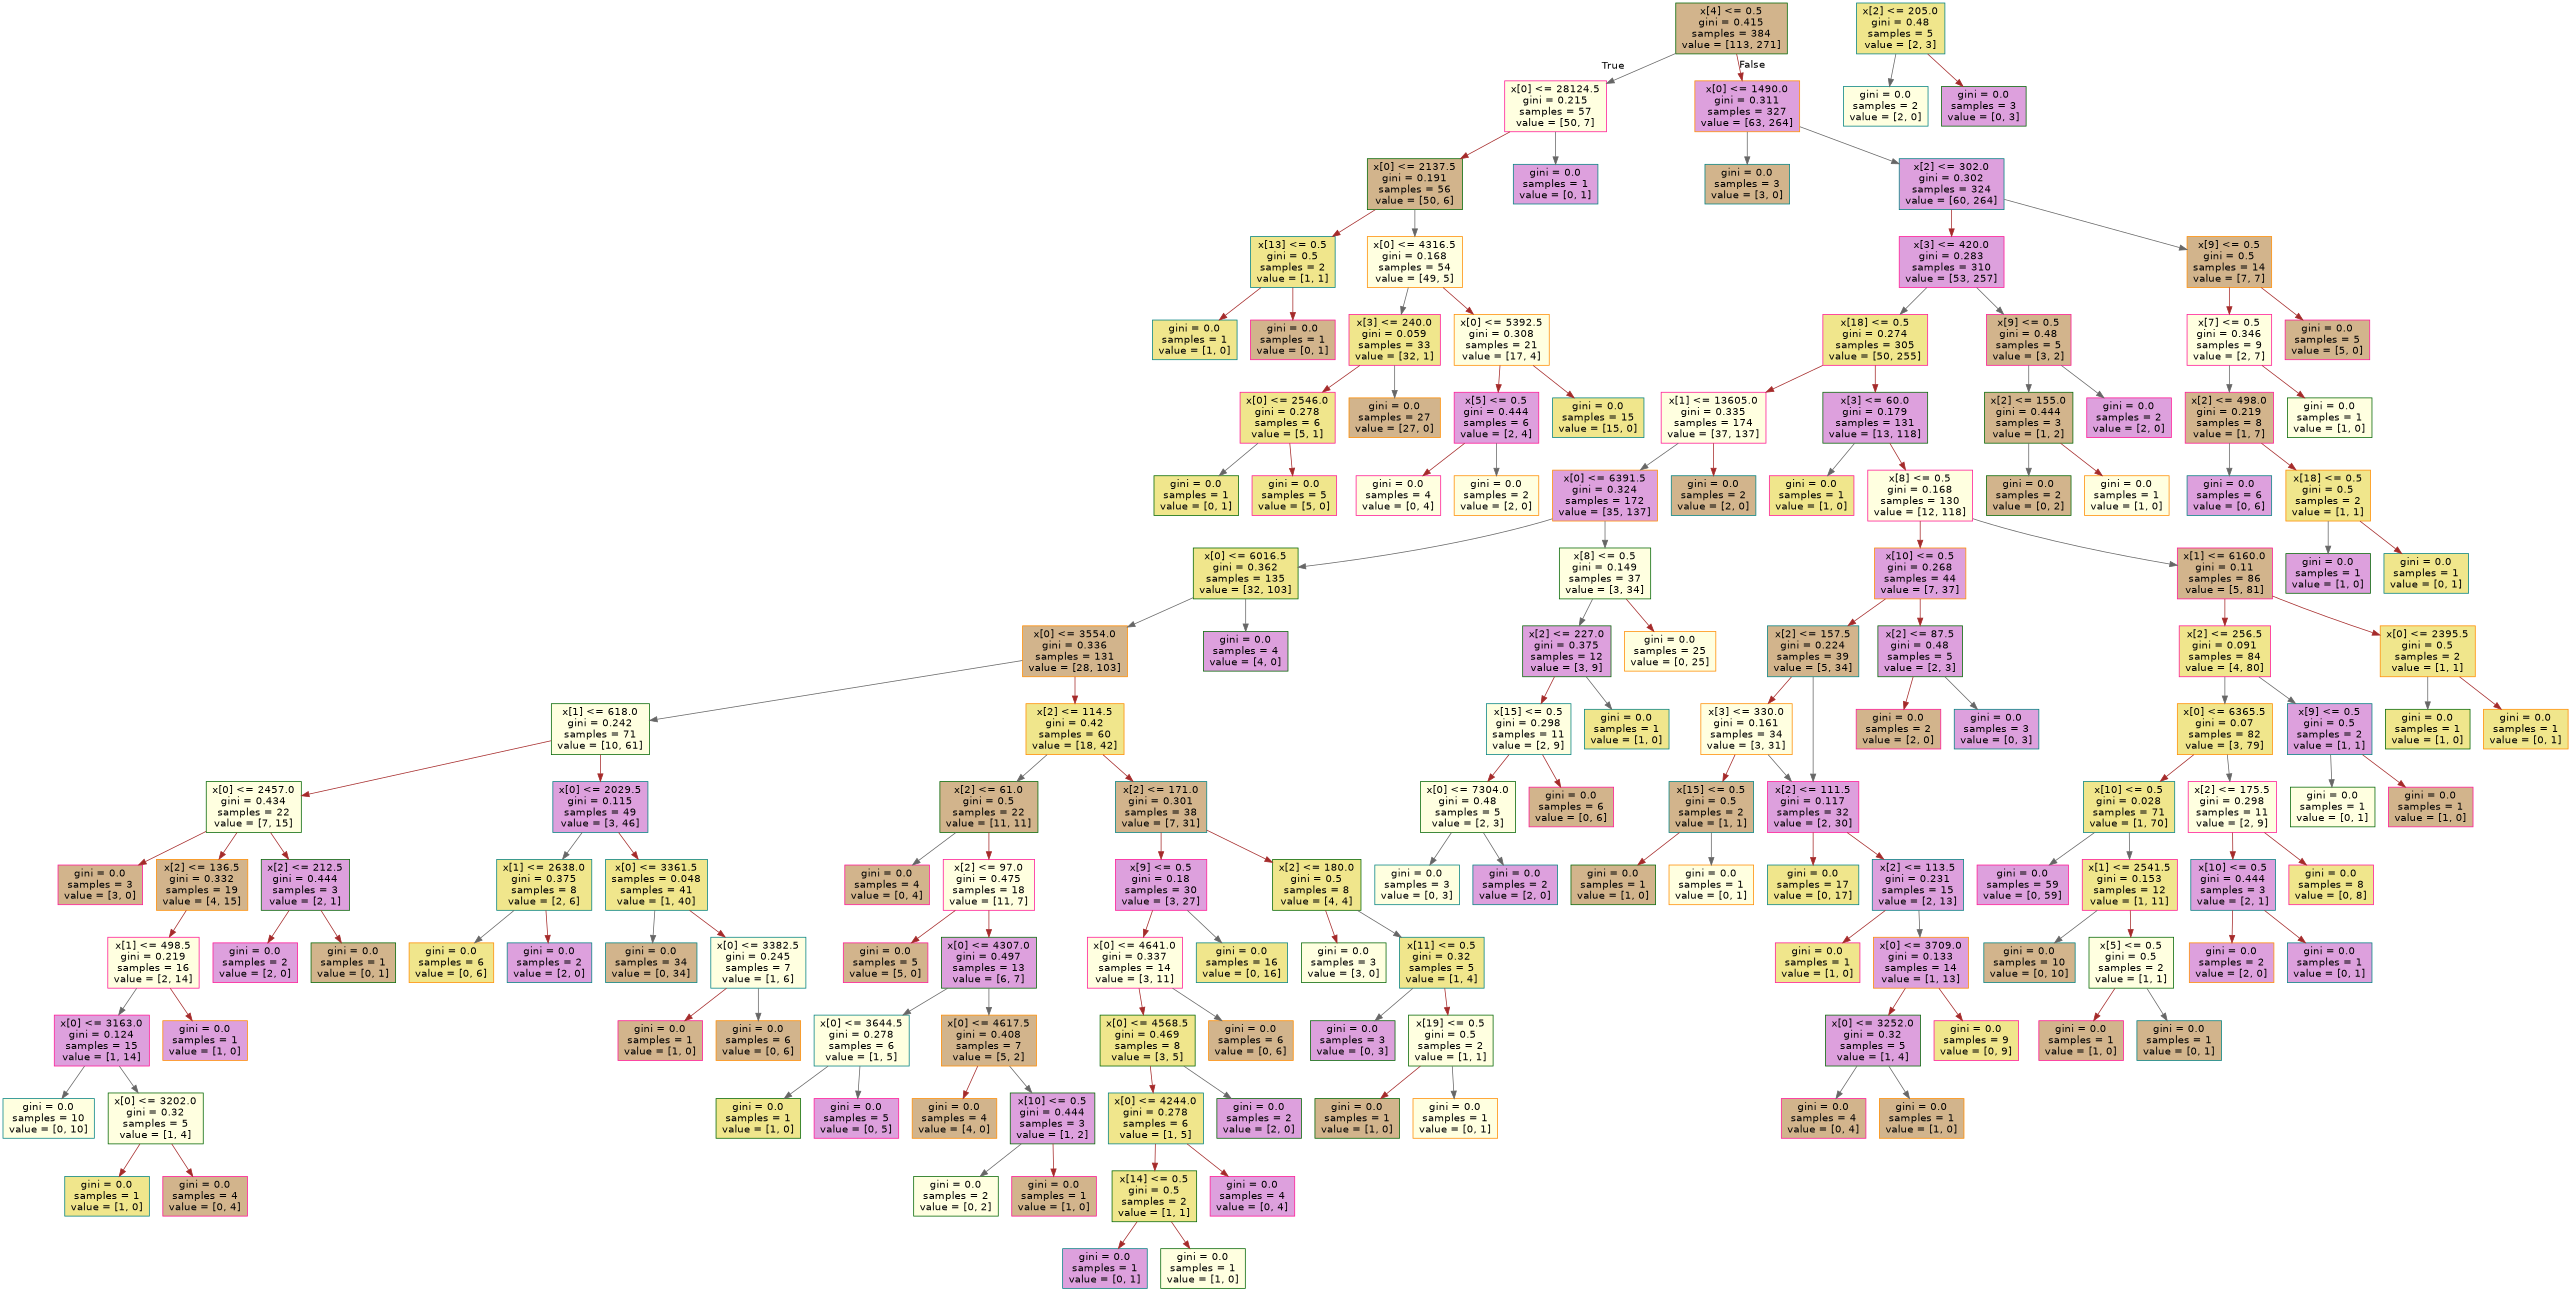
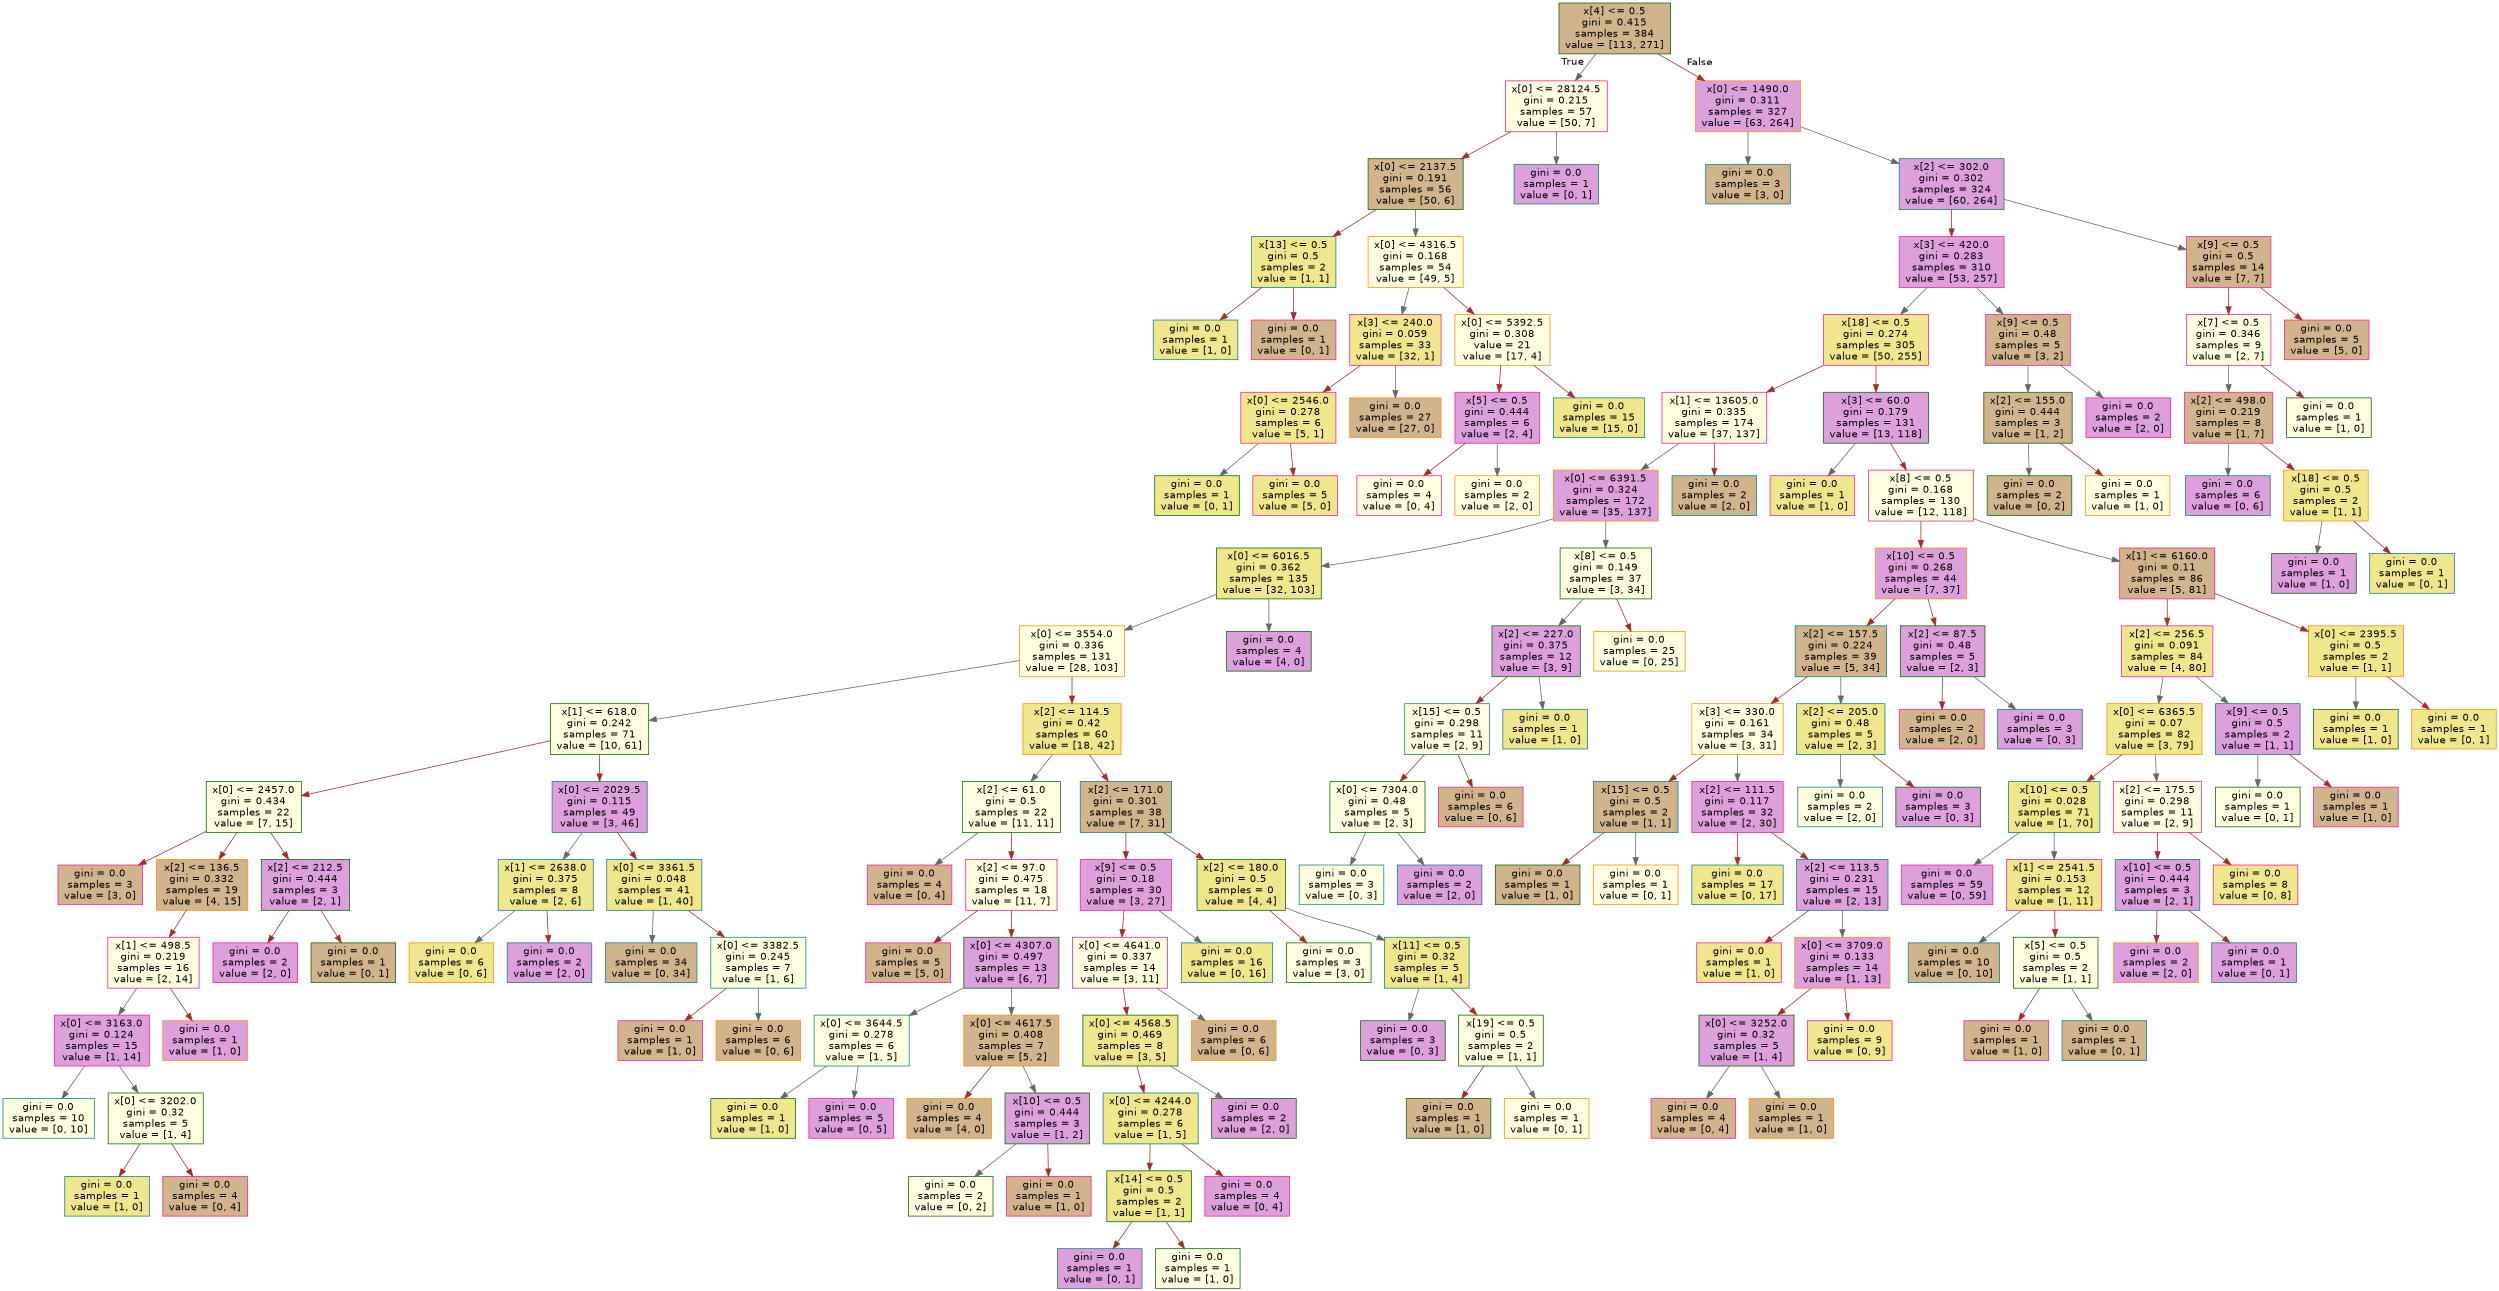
node "x[9] <= 0.5 gini = 0.5 samples = 14 value = [7, 7]": color darkorange -> deeppink
node "x[0] <= 5392.5 gini = 0.308 samples = 21 value = [17, 4]": label "x[0] <= 5392.5 gini = 0.308 samples = 21 value = [17, 4]" -> "x[0] <= 5392.5 gini = 0.308 value = 21 value = [17, 4]"
node "x[0] <= 3554.0 gini = 0.336 samples = 131 value = [28, 103]": fillcolor tan -> lightyellow
edge "x[2] <= 157.5 gini = 0.224 samples = 39 value = [5, 34]" -> "x[2] <= 111.5 gini = 0.117 samples = 32 value = [2, 30]": now "x[2] <= 157.5 gini = 0.224 samples = 39 value = [5, 34]" -> "x[2] <= 205.0 gini = 0.48 samples = 5 value = [2, 3]"
node "x[2] <= 61.0 gini = 0.5 samples = 22 value = [11, 11]": fillcolor tan -> lightyellow
node "x[0] <= 3361.5 samples = 0.048 samples = 41 value = [1, 40]": label "x[0] <= 3361.5 samples = 0.048 samples = 41 value = [1, 40]" -> "x[0] <= 3361.5 gini = 0.048 samples = 41 value = [1, 40]"
node "x[2] <= 180.0 gini = 0.5 samples = 8 value = [4, 4]": label "x[2] <= 180.0 gini = 0.5 samples = 8 value = [4, 4]" -> "x[2] <= 180.0 gini = 0.5 samples = 0 value = [4, 4]"
